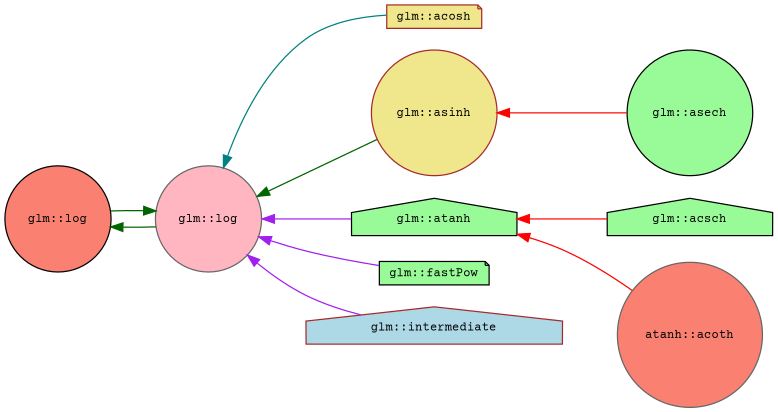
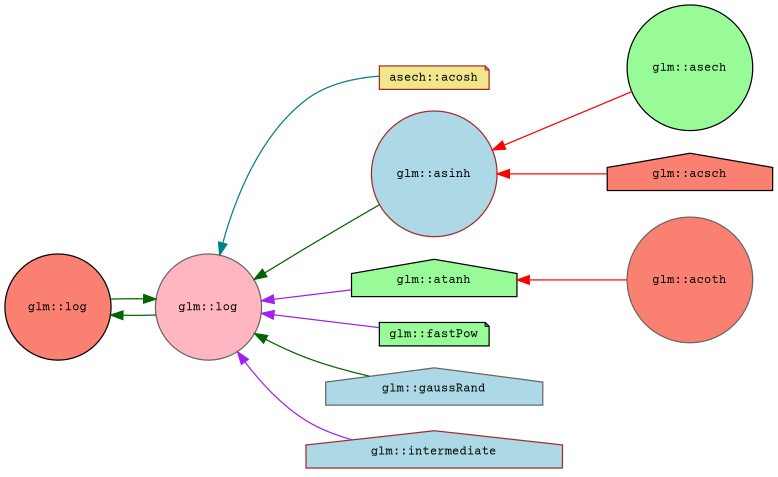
node "glm::acosh": label "glm::acosh" -> "asech::acosh"
node "glm::asinh": fillcolor khaki -> lightblue
edge "glm::acsch" -> "glm::atanh": now "glm::acsch" -> "glm::asinh"
node "glm::acsch": fillcolor palegreen -> salmon
node "atanh::acoth": label "atanh::acoth" -> "glm::acoth"
node "glm::gaussRand": added
